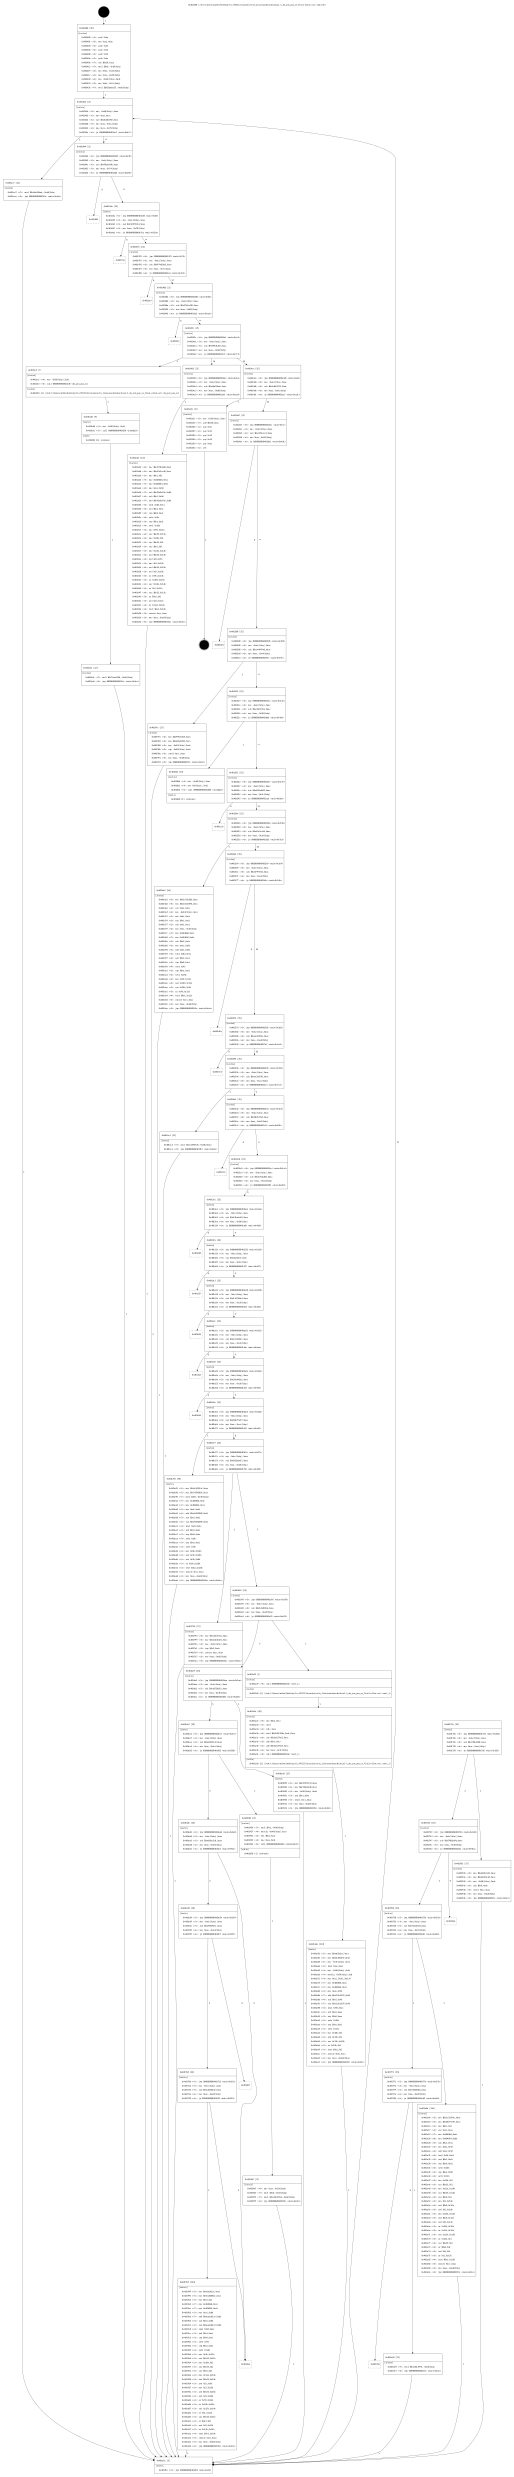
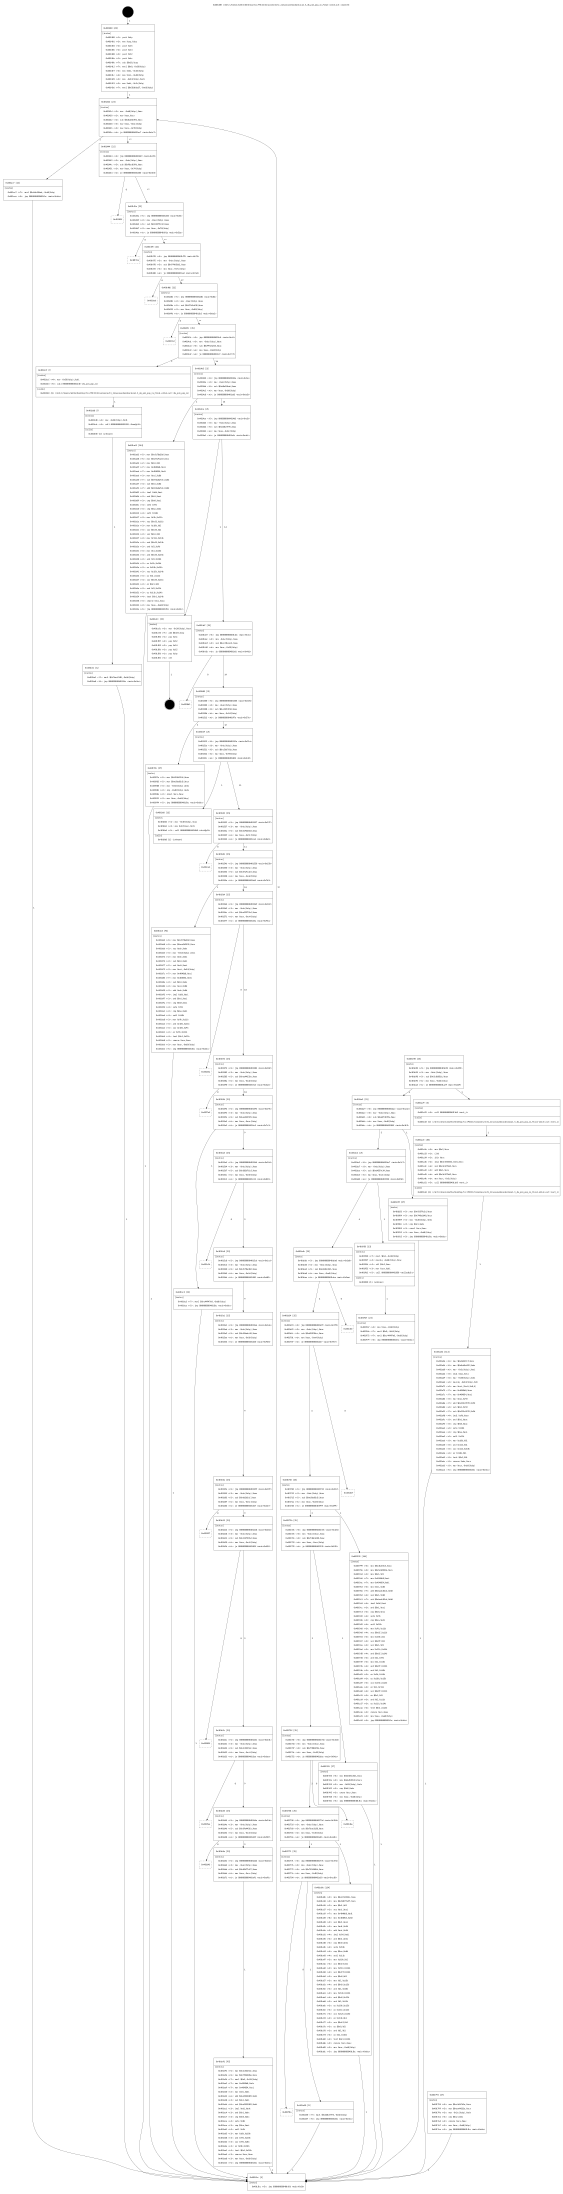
edge "0x40149c [25]" -> "0x4014ce [25]": now "0x4014b5 [25]" -> "0x4014ce [25]"
node "0x401dd0": removed
node "0x401677 [25]": removed
edge "0x40170d [25]" -> "0x401dee": now "0x40170d [25]" -> "0x401726 [25]"
edge "0x401967 [23]" -> "0x401fbc [5]": removed, label "1"
